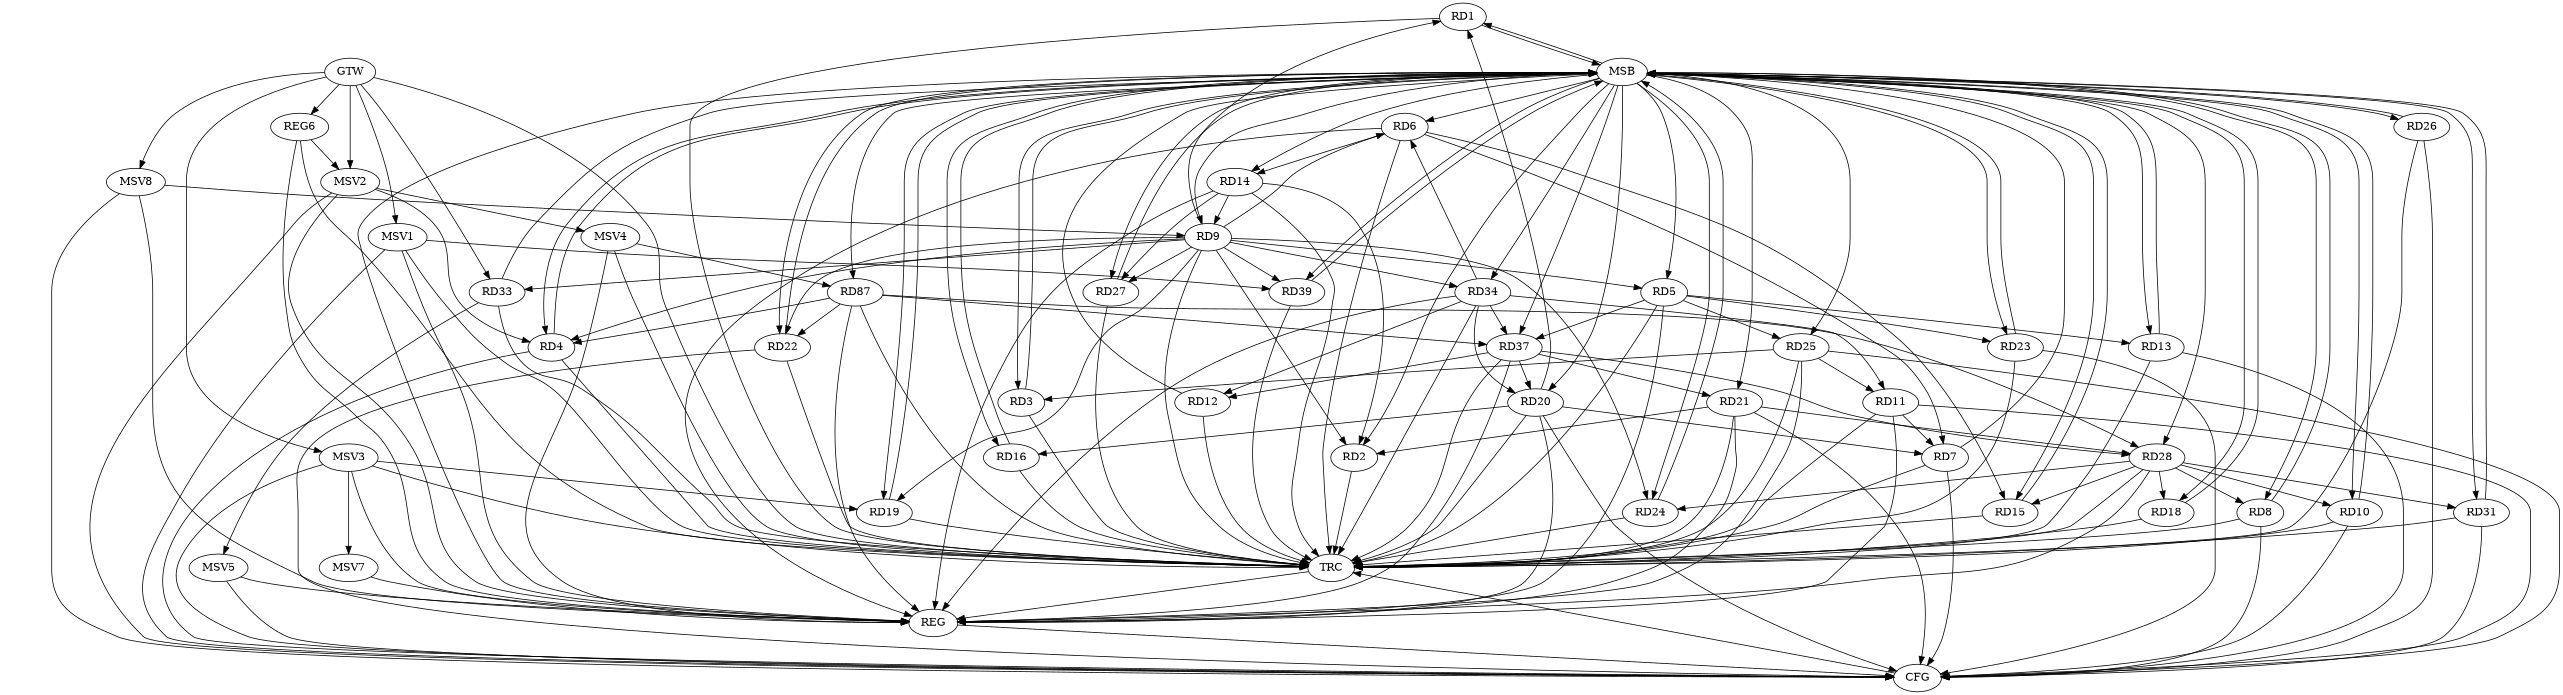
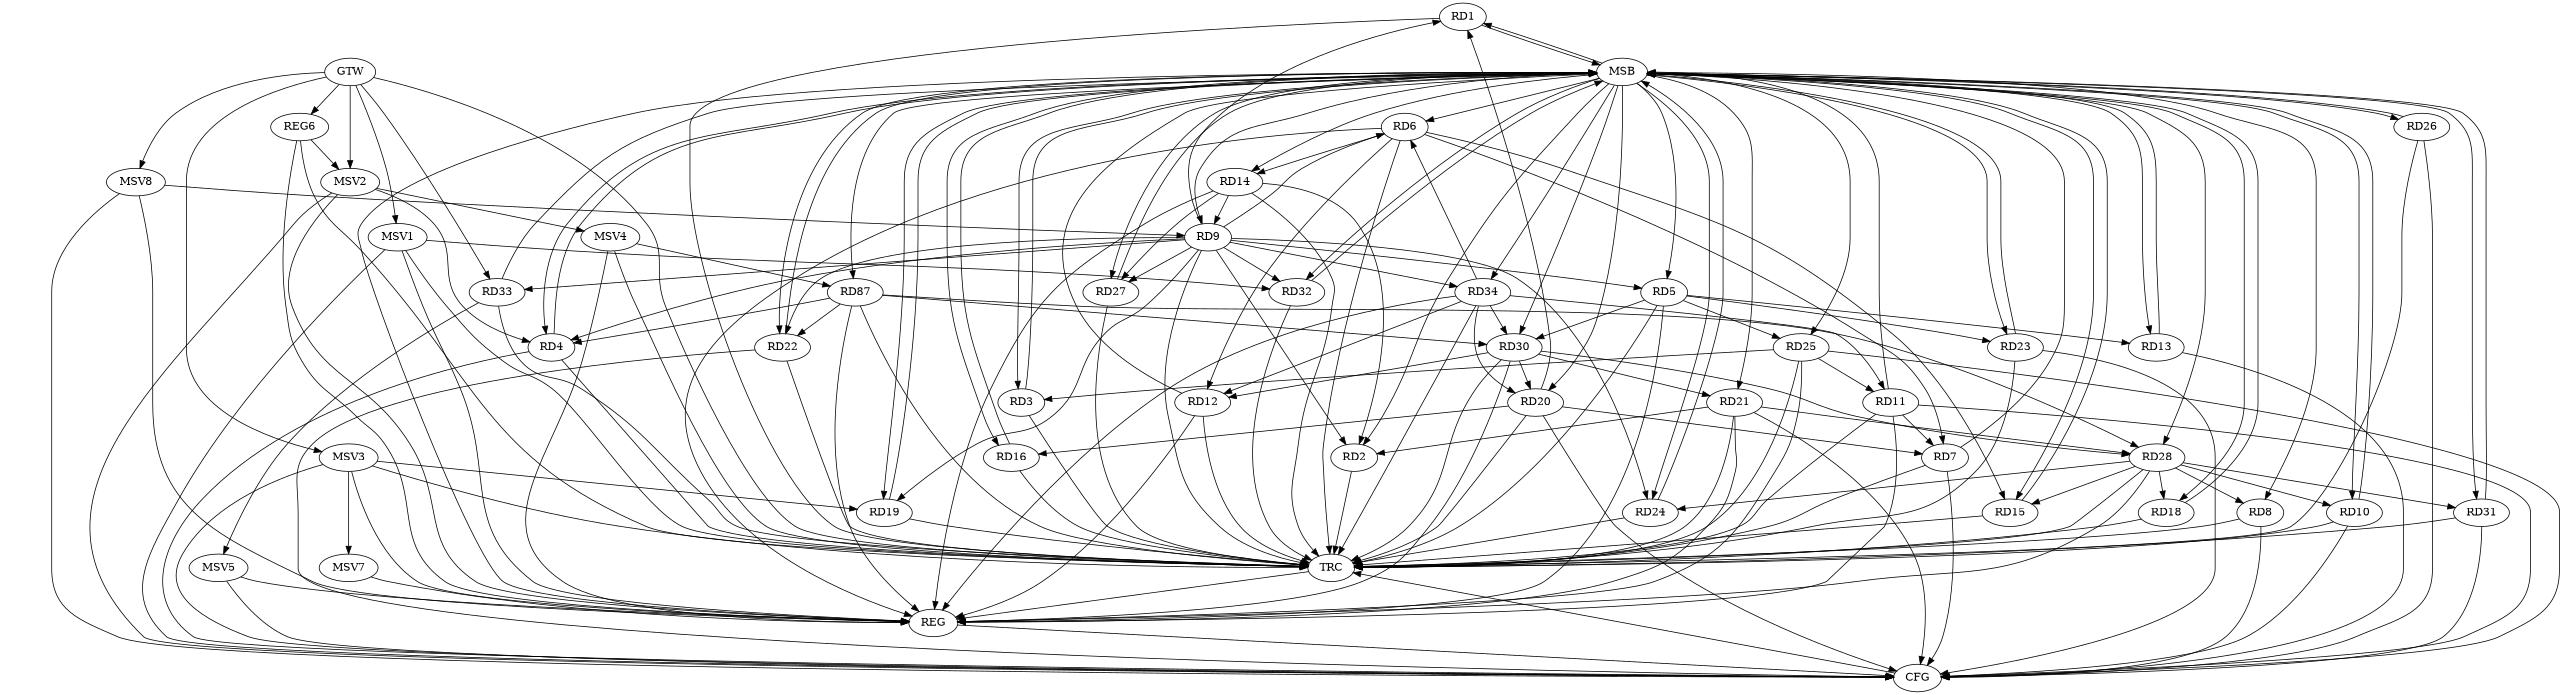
edge "RD8" -> "MSB": now "RD11" -> "MSB"
edge "RD6" -> "RD12": added
node "RD39": label "RD39" -> "RD32"
node "RD37": label "RD37" -> "RD30"
edge "RD13" -> "TRC": removed
edge "RD20" -> "REG": now "RD12" -> "REG"
